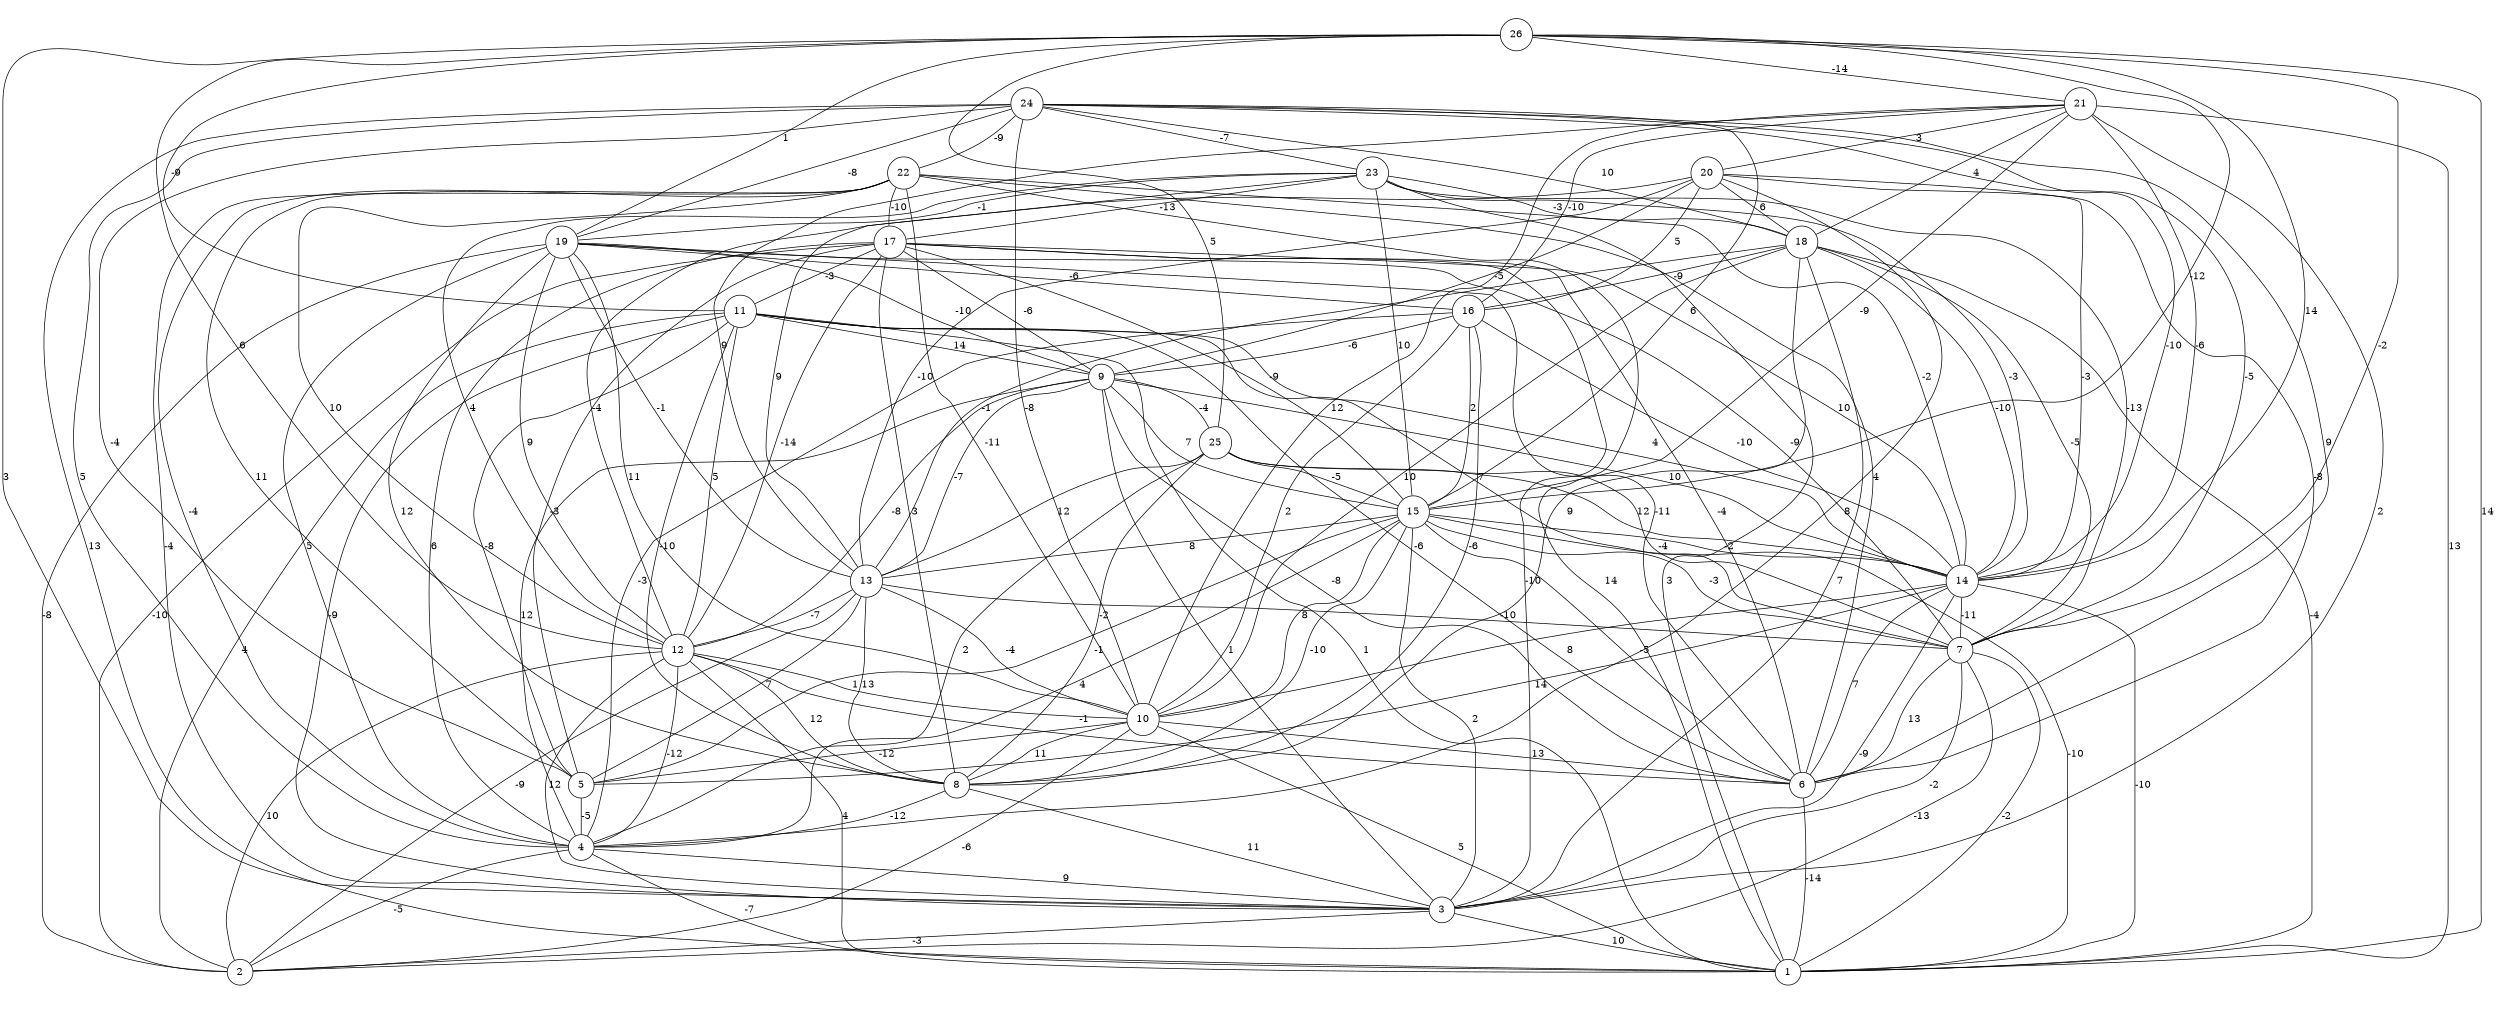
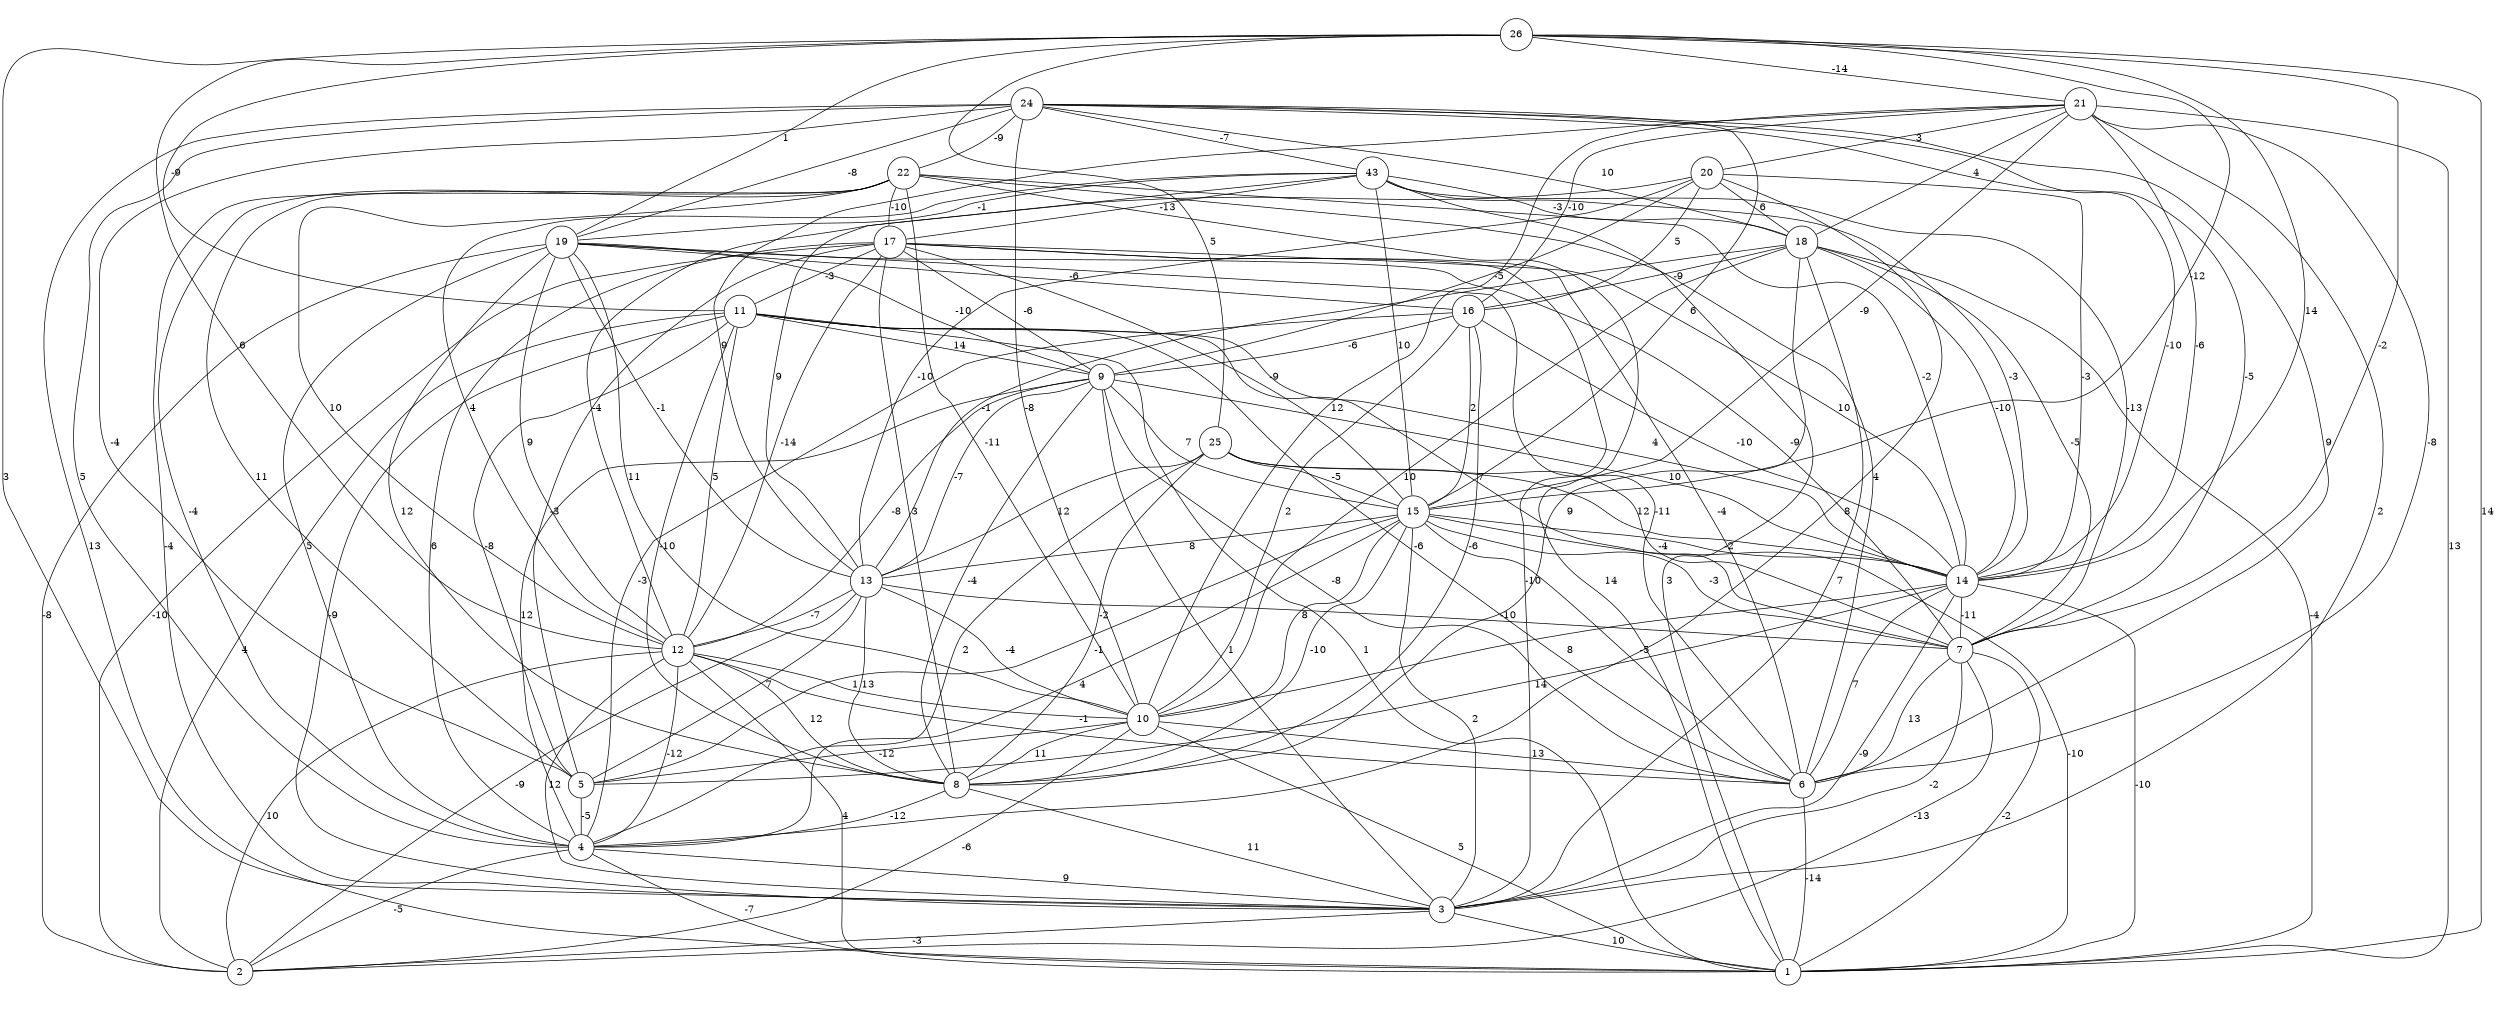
node "23": label "23" -> "43"
edge "9" -- "25": now "9" -- "8"
edge "20" -- "6": now "21" -- "6"
